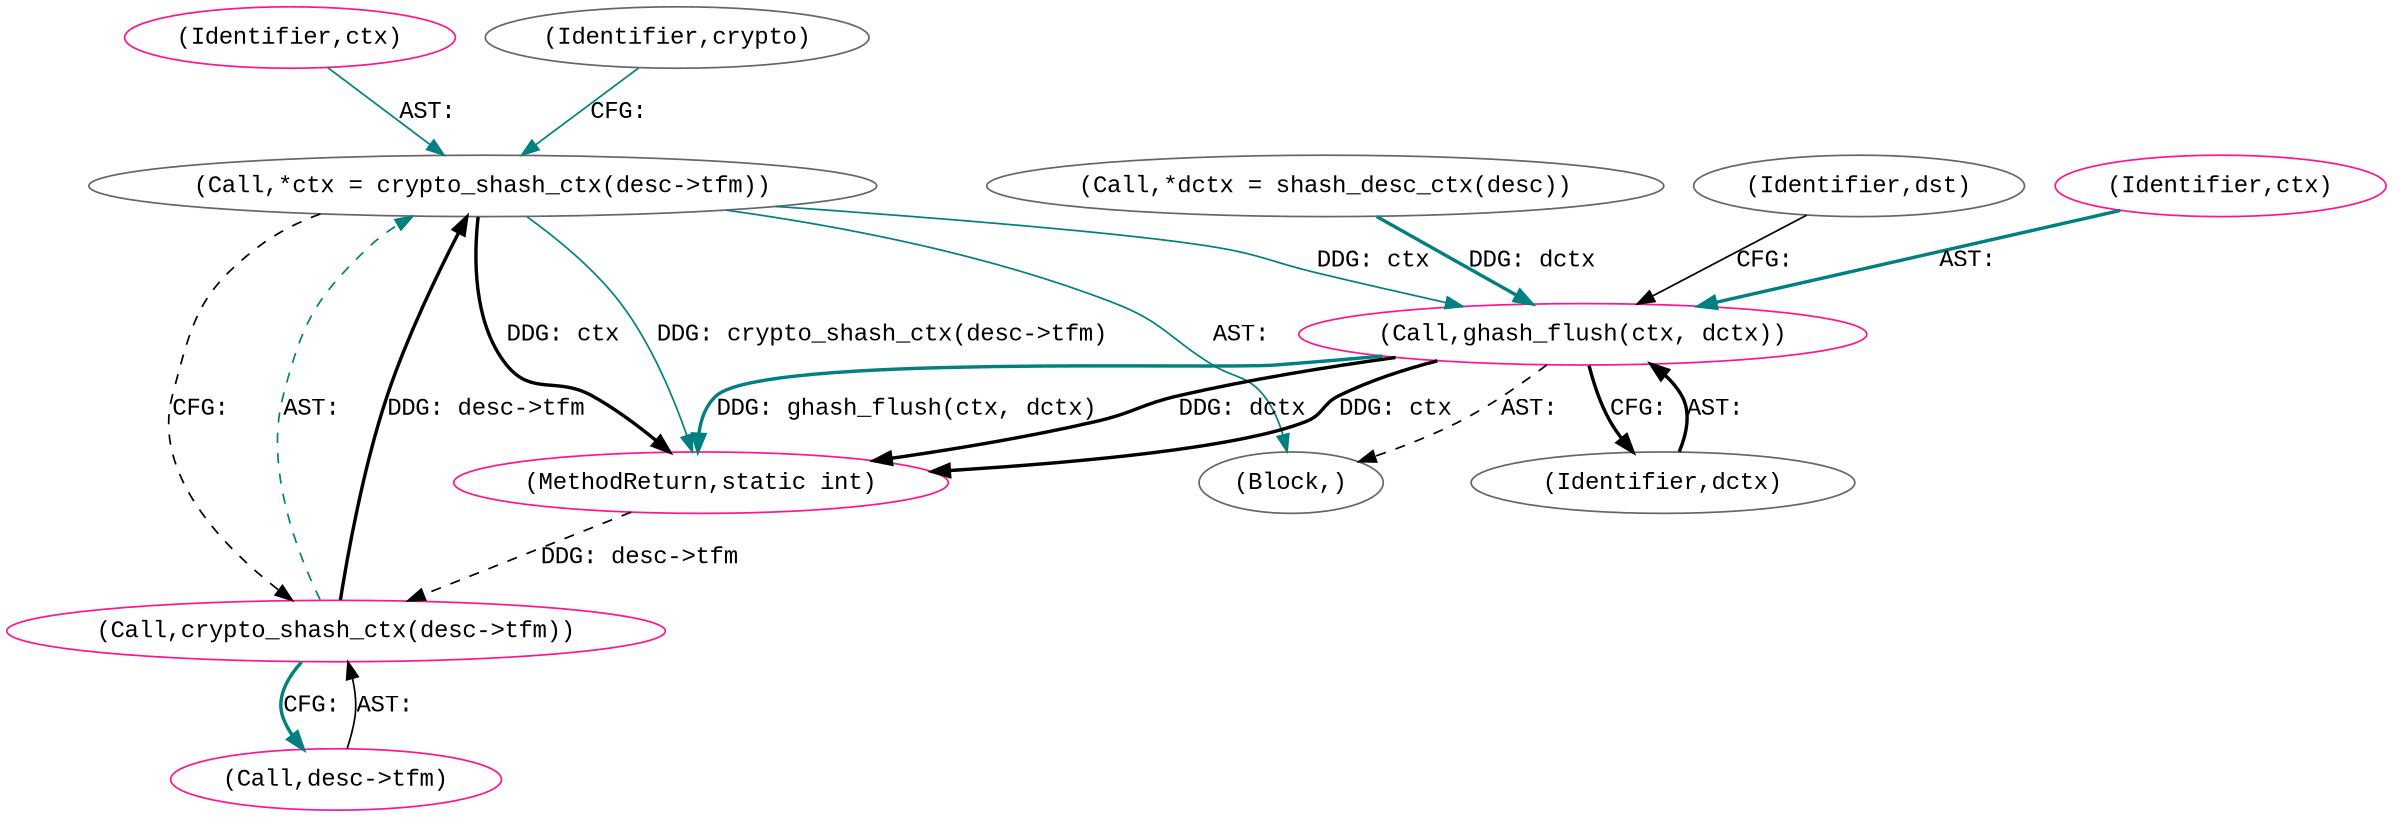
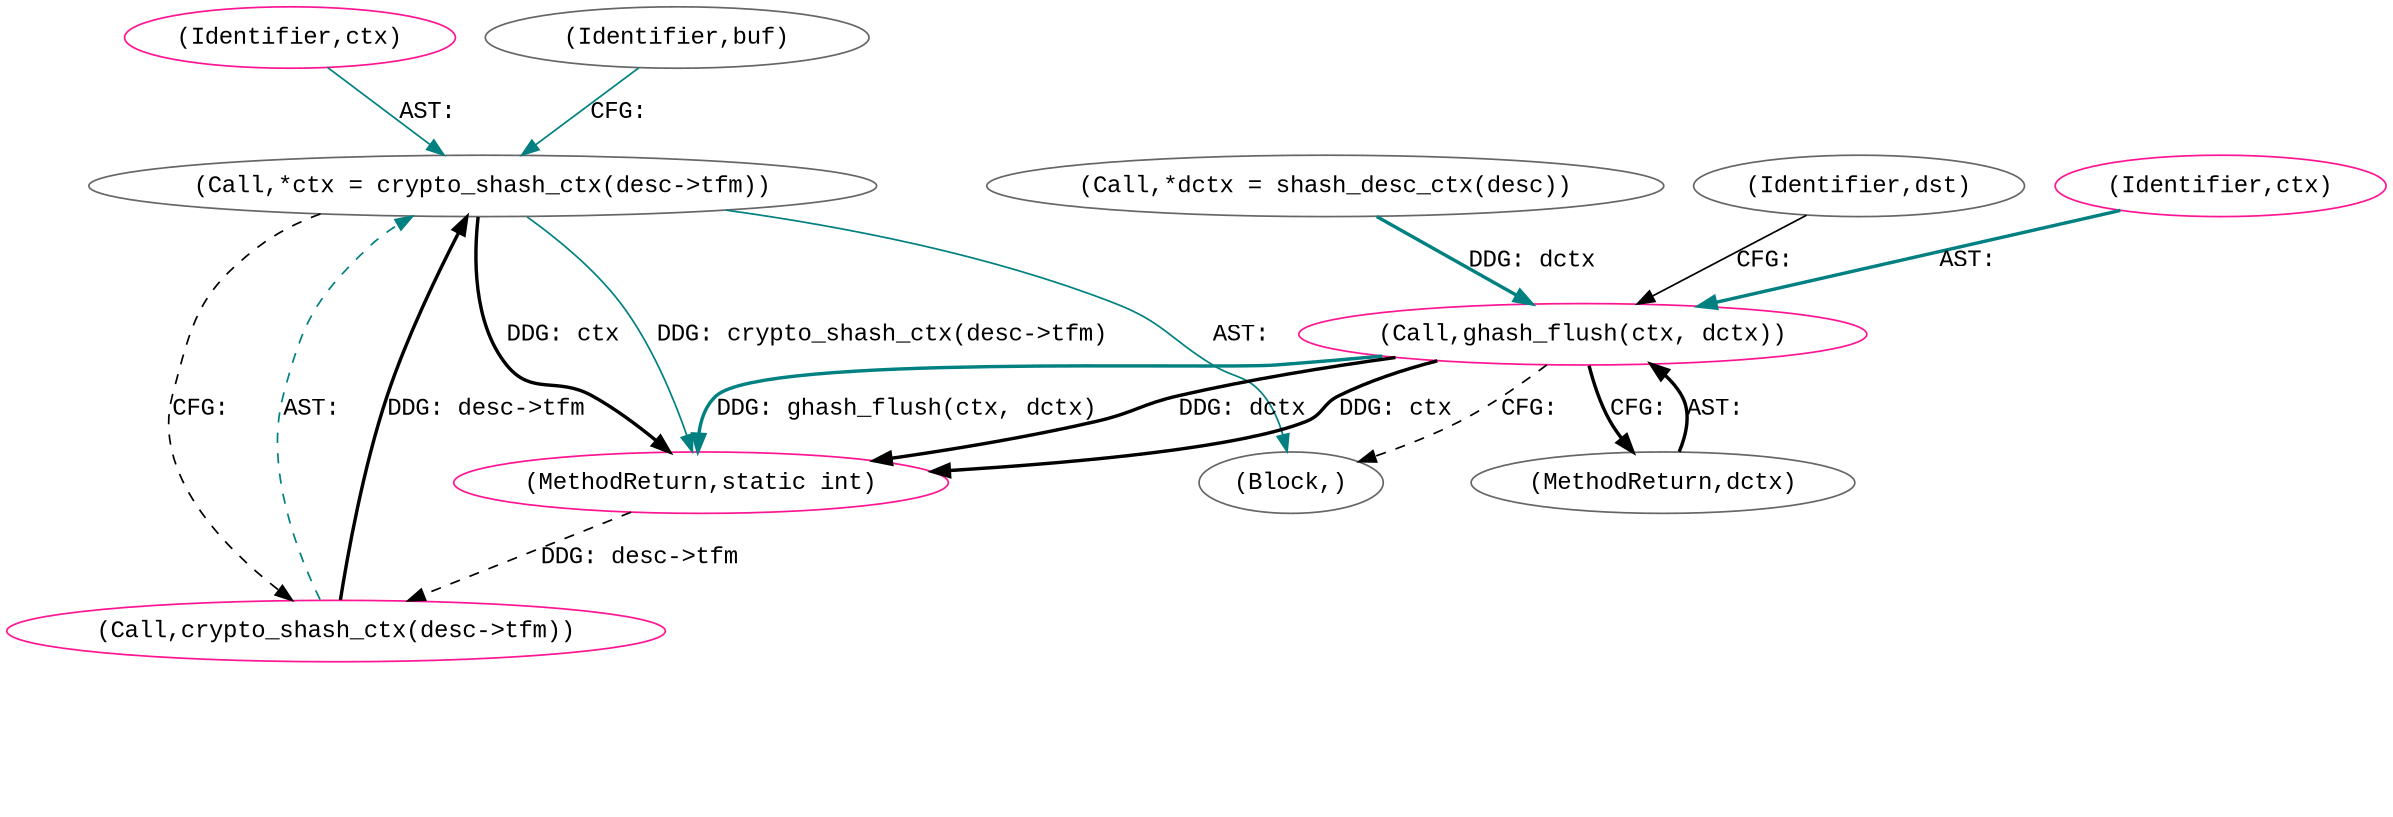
node "(Identifier,crypto)": label "(Identifier,crypto)" -> "(Identifier,buf)"
edge "(Call,*ctx = crypto_shash_ctx(desc->tfm))" -> "(Call,ghash_flush(ctx, dctx))": removed, label "DDG: ctx"
edge "(Call,ghash_flush(ctx, dctx))" -> "(Block,)": label "AST: " -> "CFG: "
node "(Identifier,dctx)": label "(Identifier,dctx)" -> "(MethodReturn,dctx)"
node "(Call,desc->tfm)": removed
